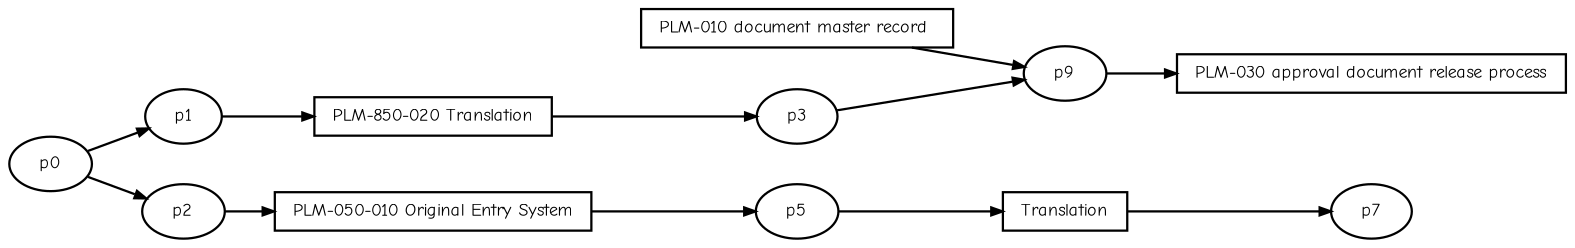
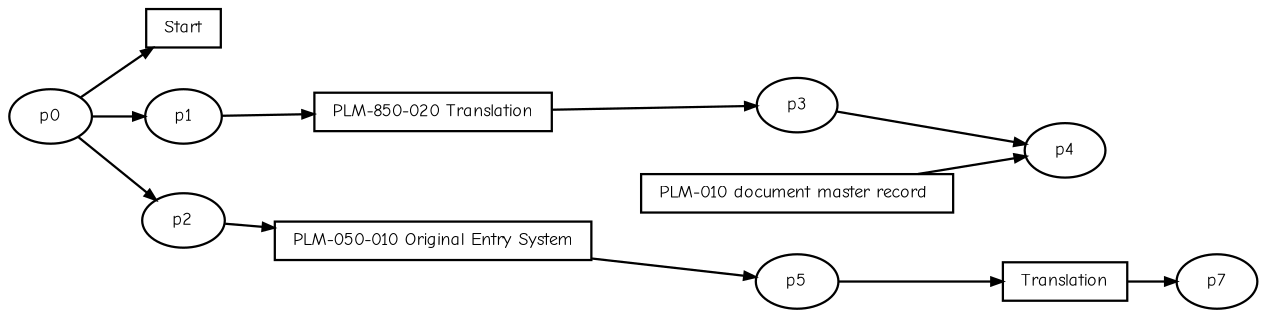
node "Start": added
node "p9": label "p9" -> "p4"
node "PLM-030 approval document release process": removed
